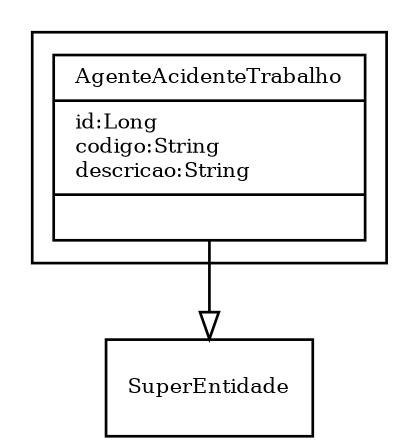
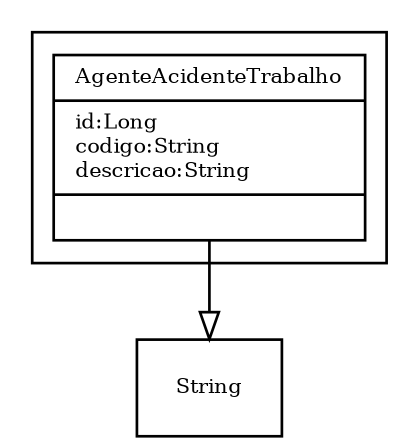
node "SuperEntidade": label "SuperEntidade" -> "String"
